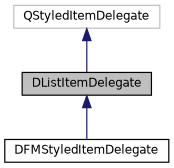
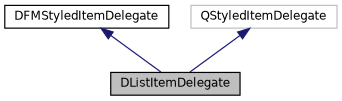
edge "DFMStyledItemDelegate" -> "DListItemDelegate": reversed
